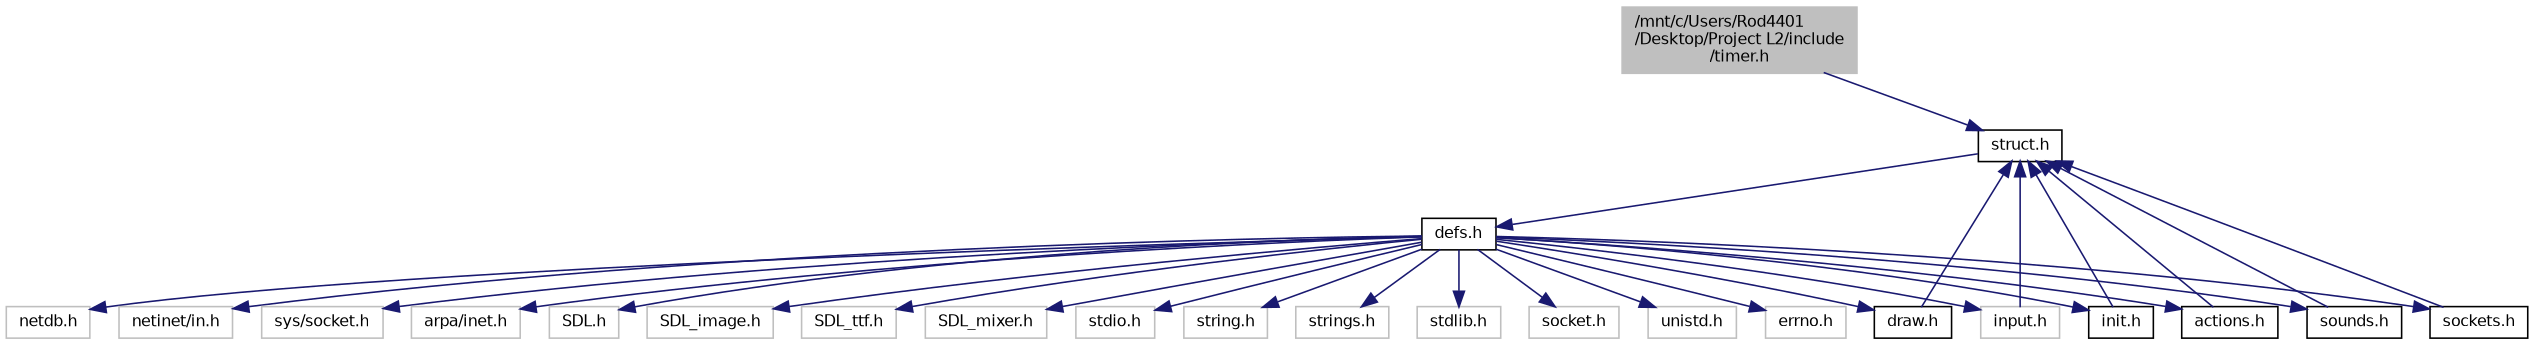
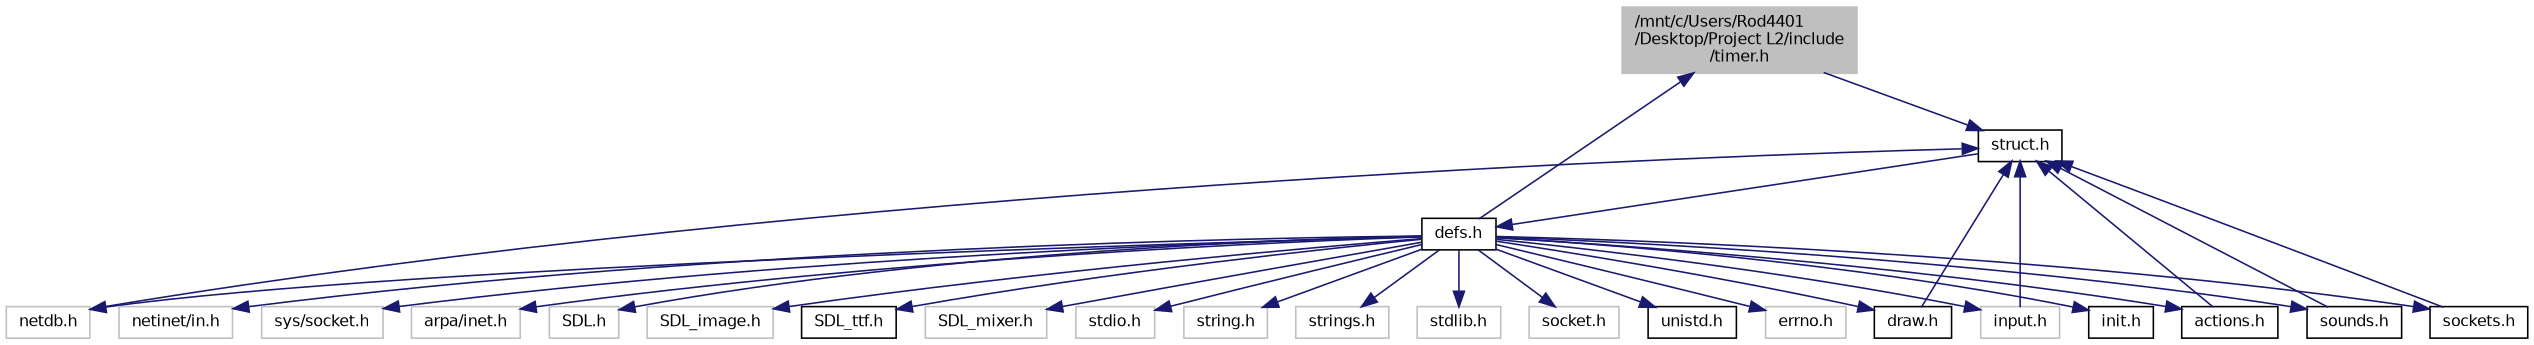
edge "defs.h" -> "/mnt/c/Users/Rod4401 /Desktop/Project L2/include /timer.h": added
edge "init.h" -> "struct.h": now "netdb.h" -> "struct.h"
node "SDL_ttf.h": color grey75 -> black
node "unistd.h": color grey75 -> black
